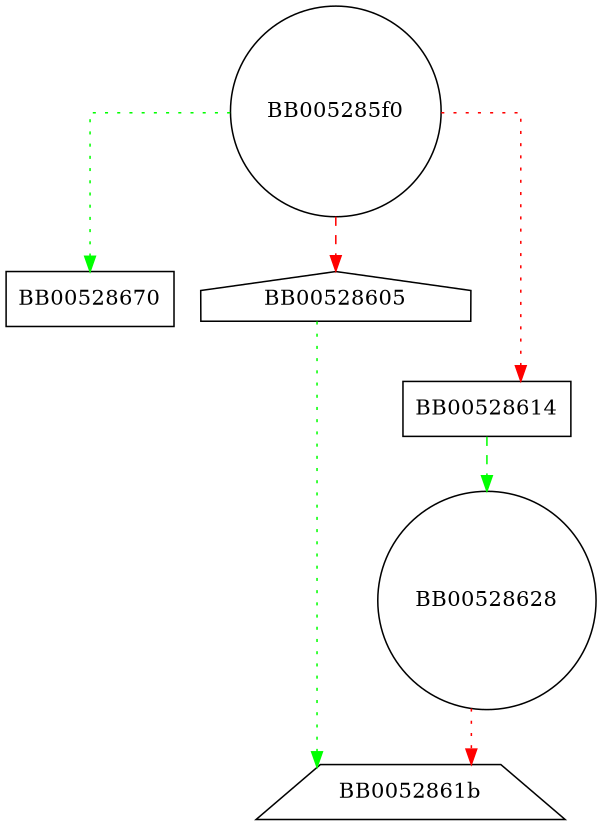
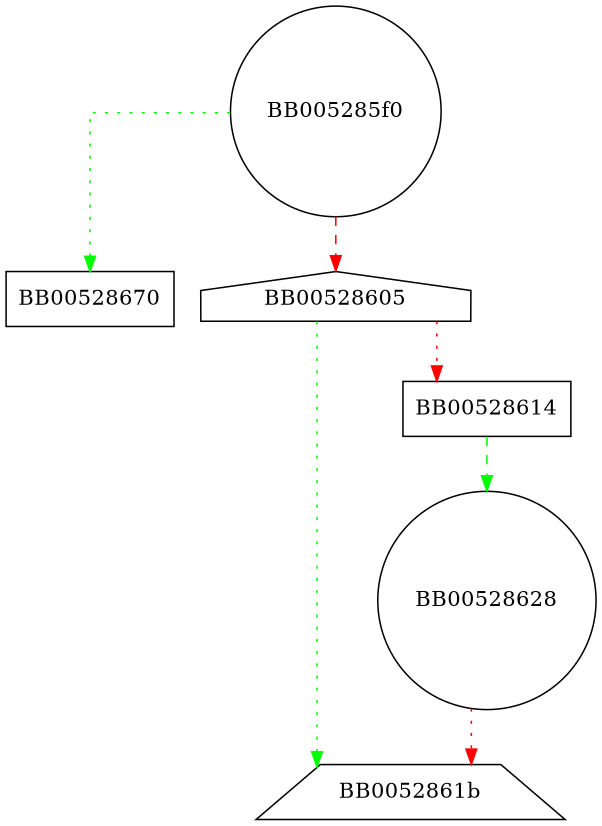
edge "BB005285f0" -> "BB00528614": now "BB00528605" -> "BB00528614"
